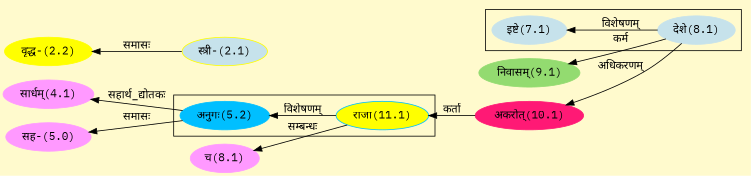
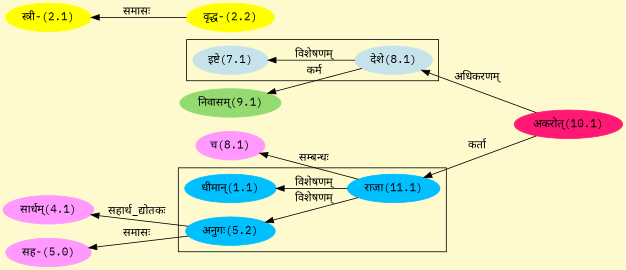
edge "स्त्री-(2.1)" -> "वृद्ध-(2.2)": reversed
node "स्त्री-(2.1)": fillcolor #c6e2eb -> #ffff00
edge "देशे(8.1)" -> "अकरोत्(10.1)": reversed
node "राजा(11.1)": fillcolor #ffff00 -> #00bfff
node "धीमान्(1.1)": added
